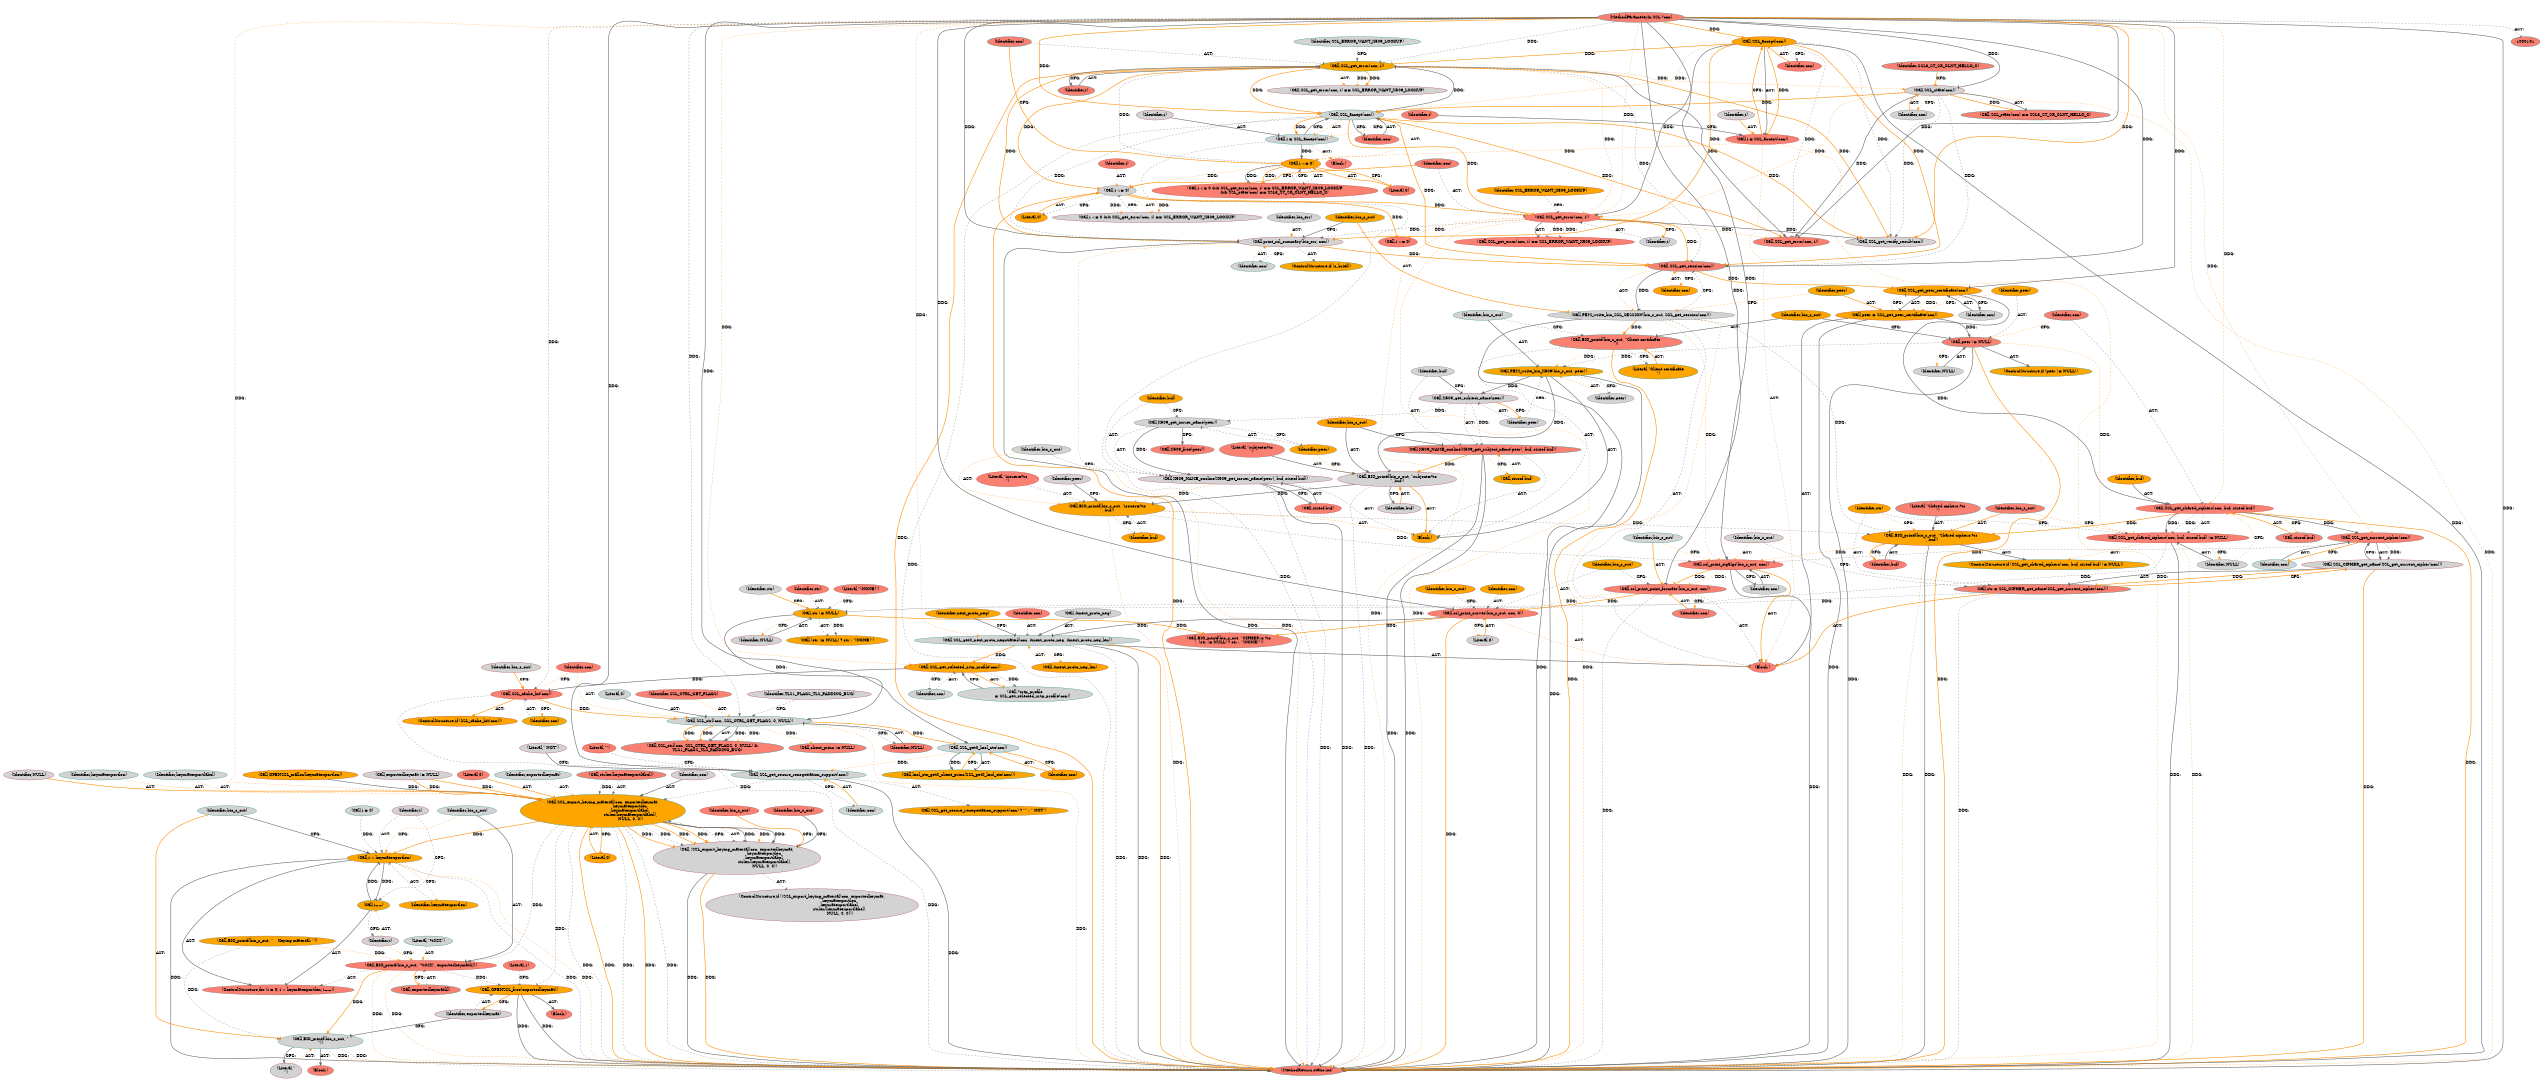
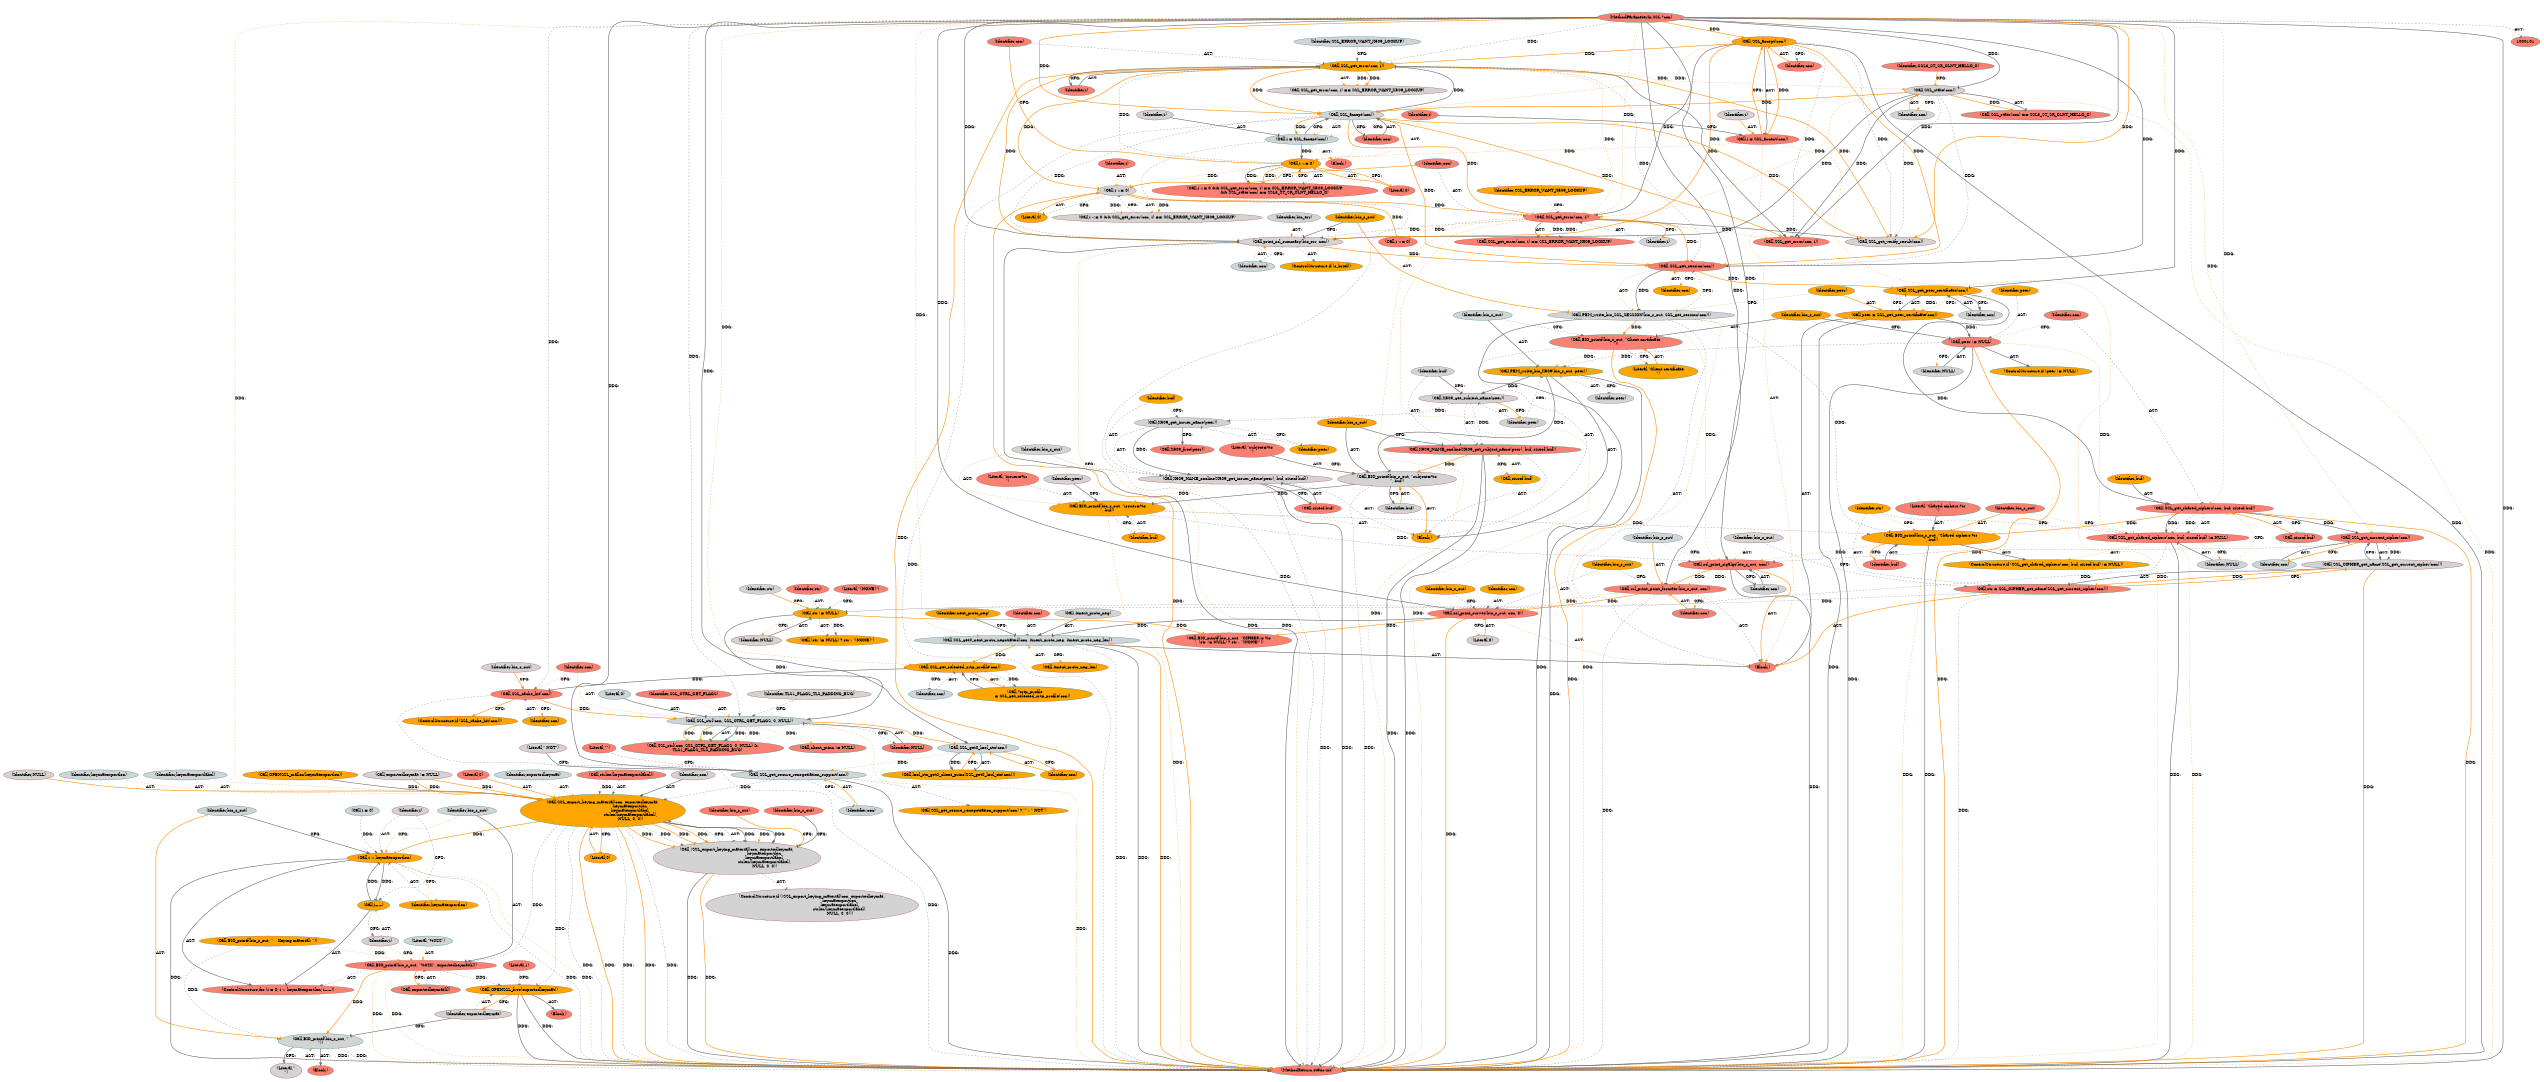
edge "(Call,SSL_state(con))" -> "(Call,print_ssl_summary(bio_err, con))": added, label "DDG:"
node "(Call,*srtp_profile = SSL_get_selected_srtp_profile(con))": fillcolor lightgrey -> orange
edge "(Call,SSL_cache_hit(con))" -> "(ControlStructure,if (SSL_cache_hit(con)))": label "AST: " -> "CFG: "
